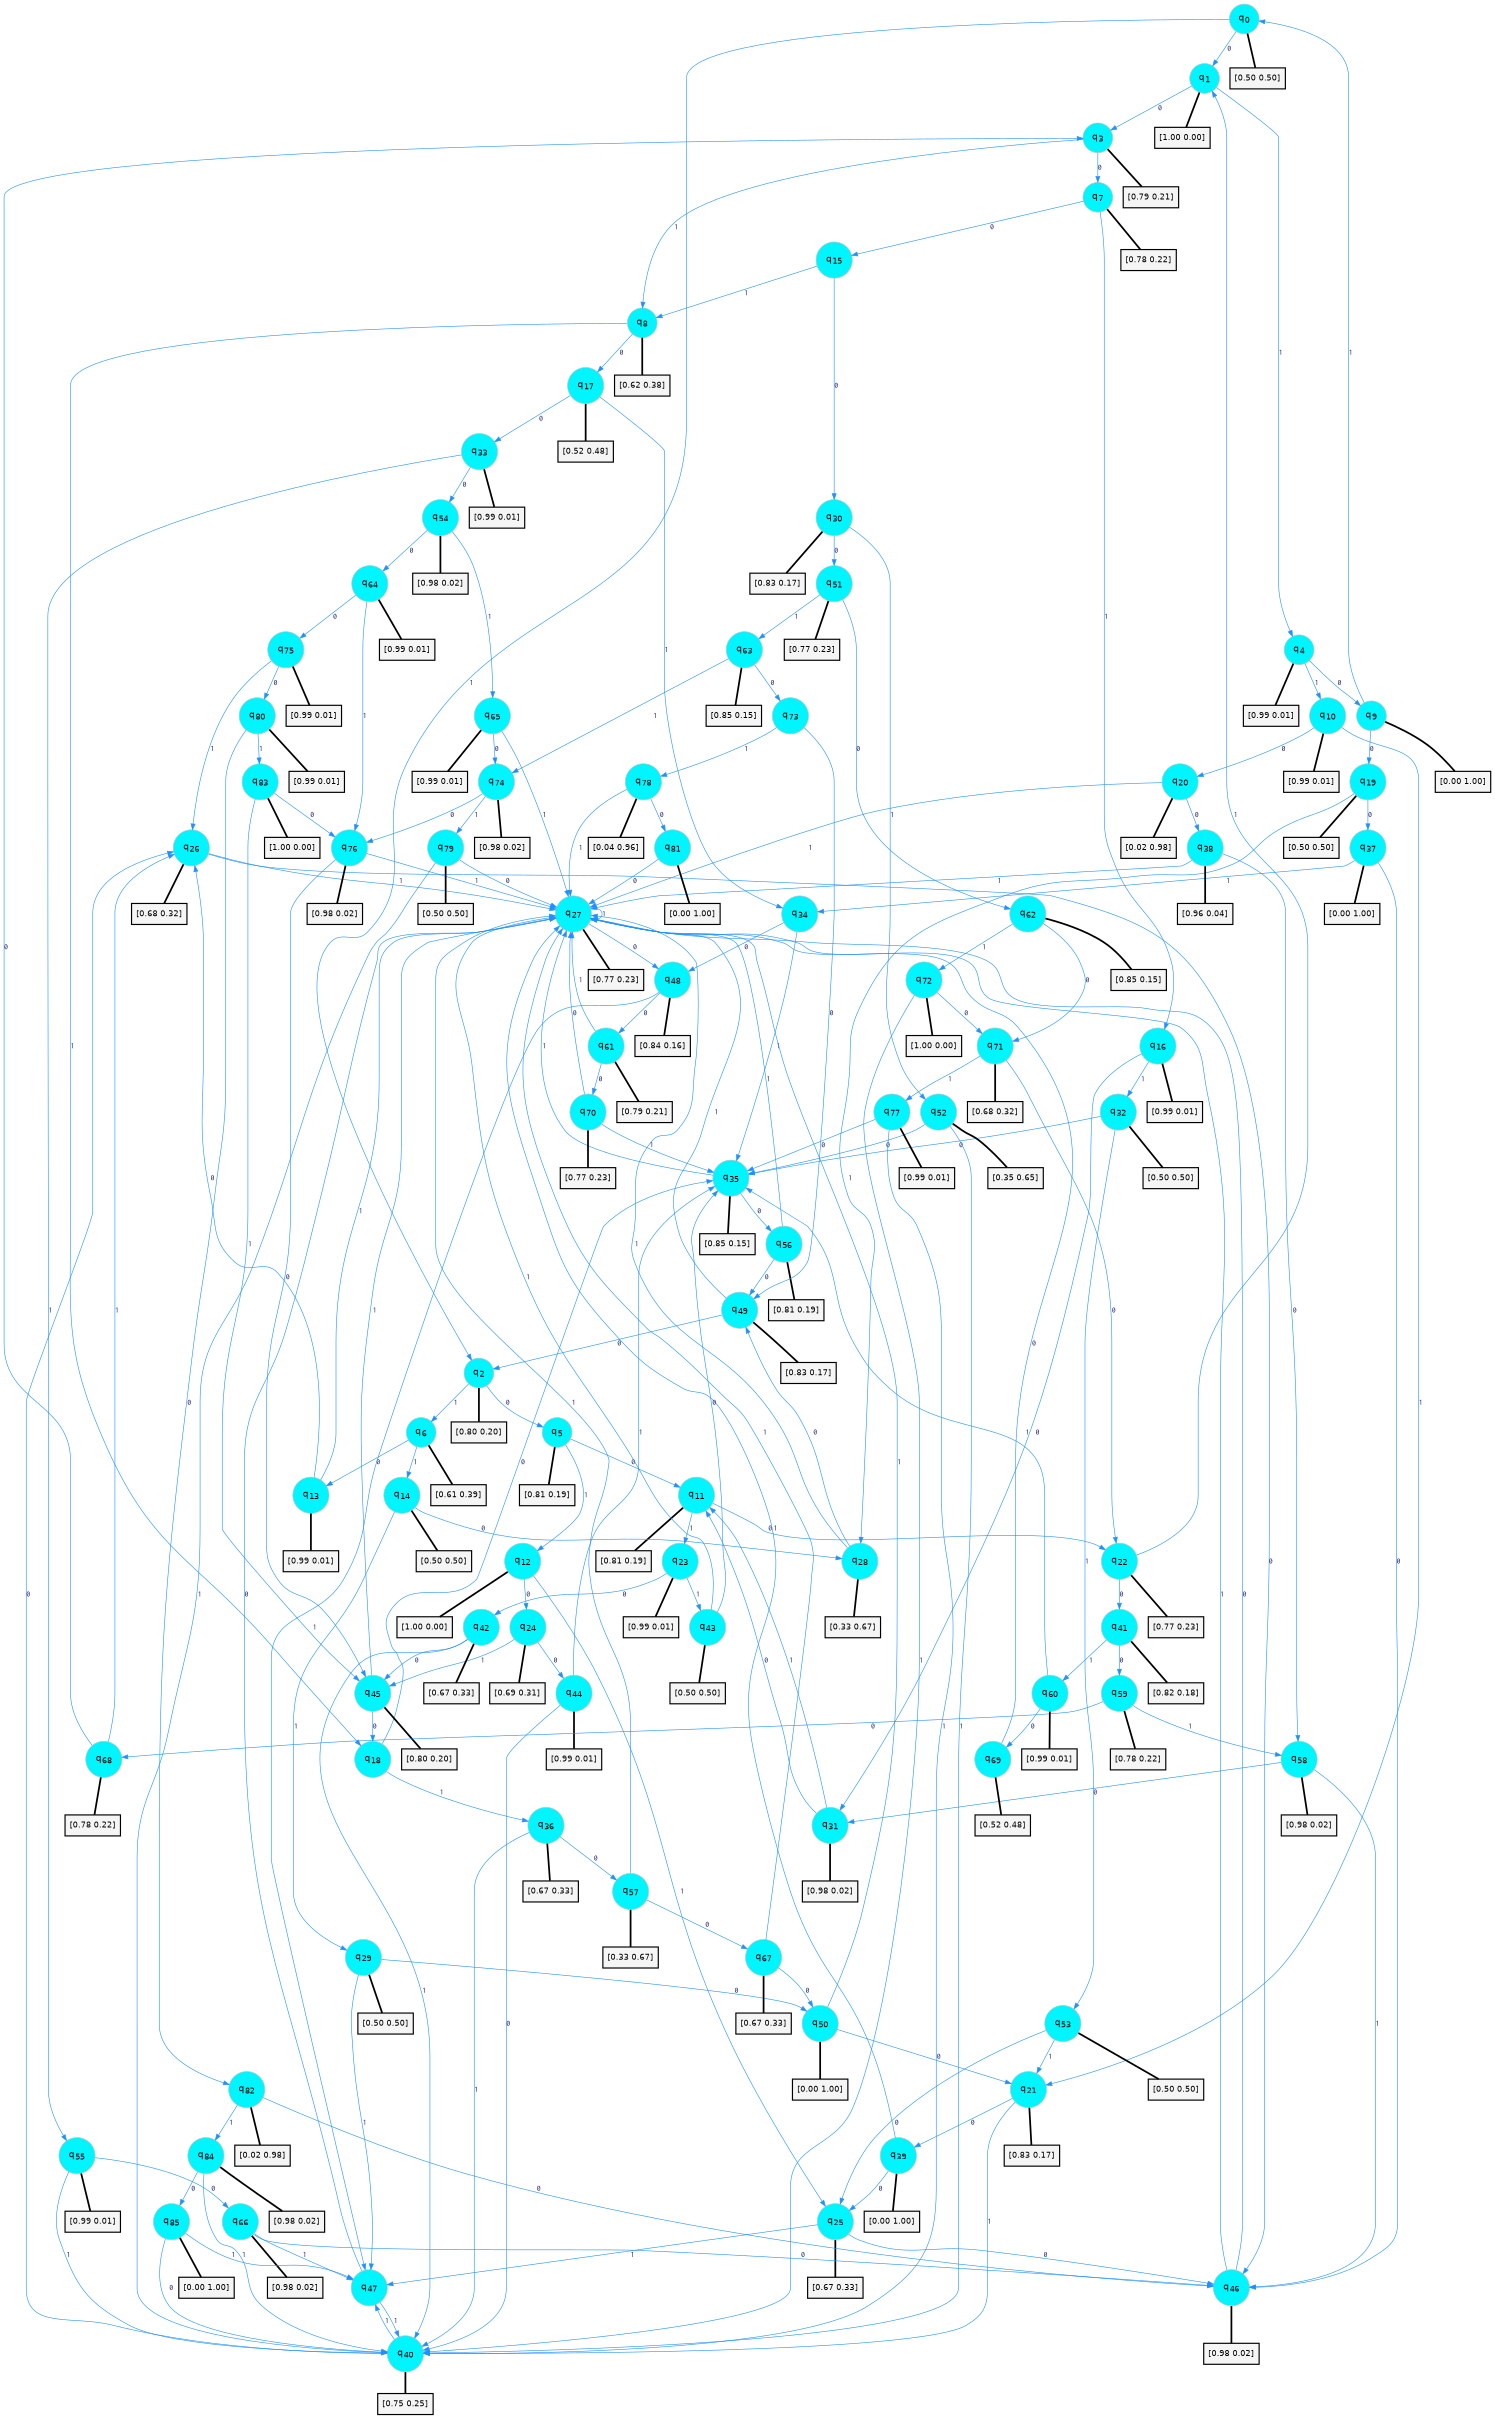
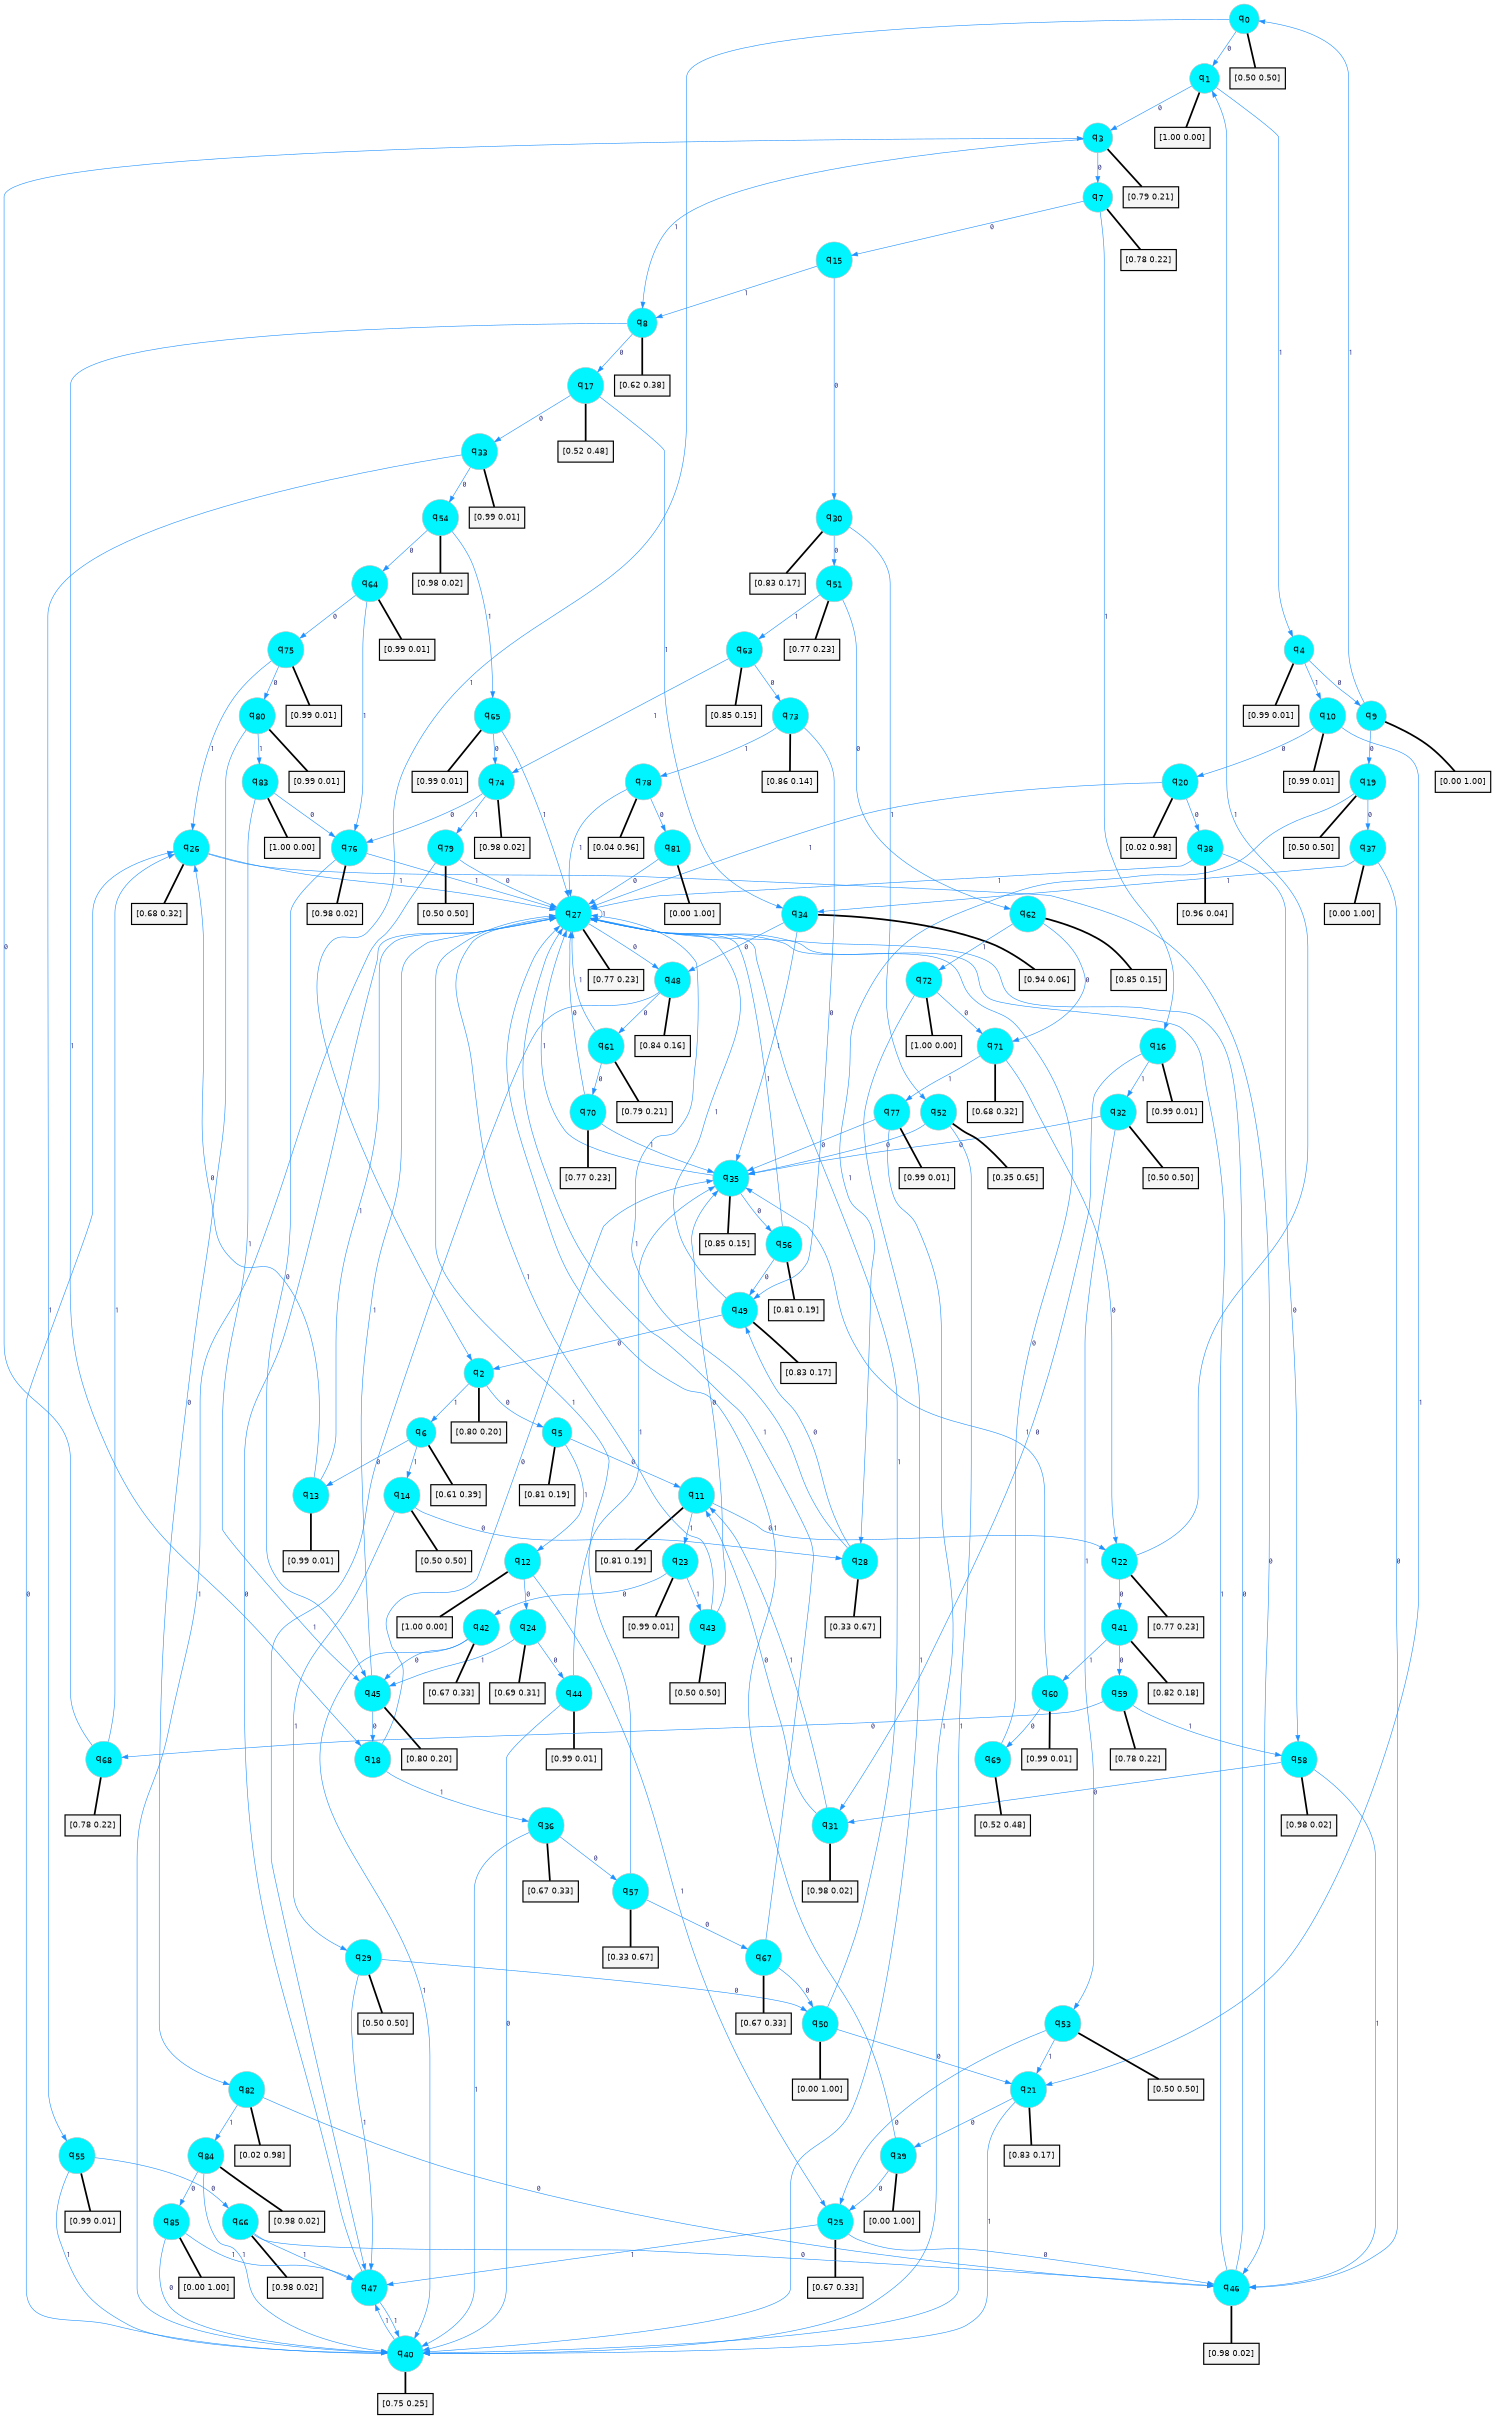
node "[0.86 0.14]": added
node "[0.94 0.06]": added
